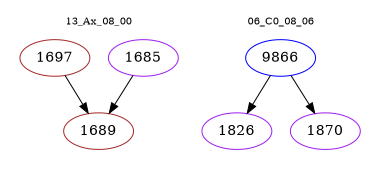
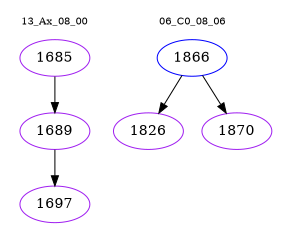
node "1697": color brown -> purple
node "9866": label "9866" -> "1866"
edge "1697" -> "1689": reversed
node "1689": color brown -> purple
